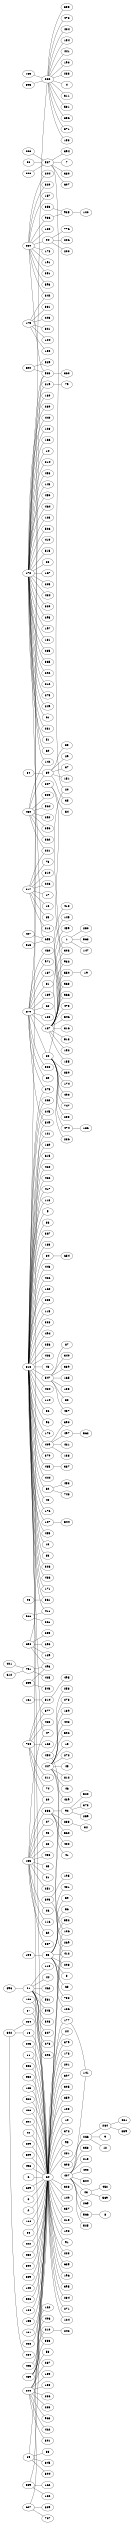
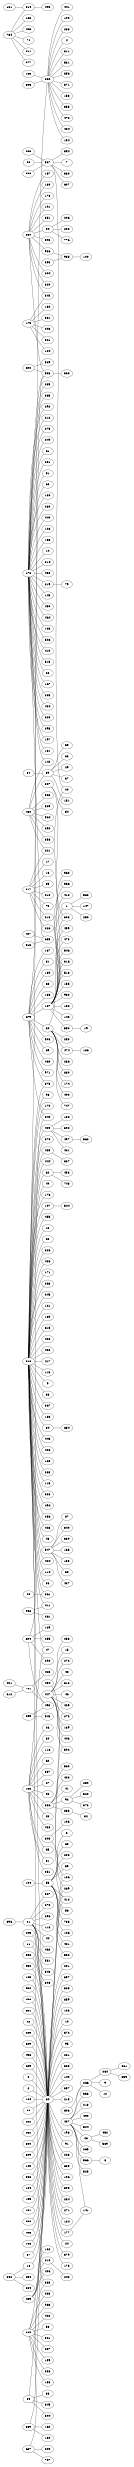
edge "764" -- "30": removed
node "6": removed
